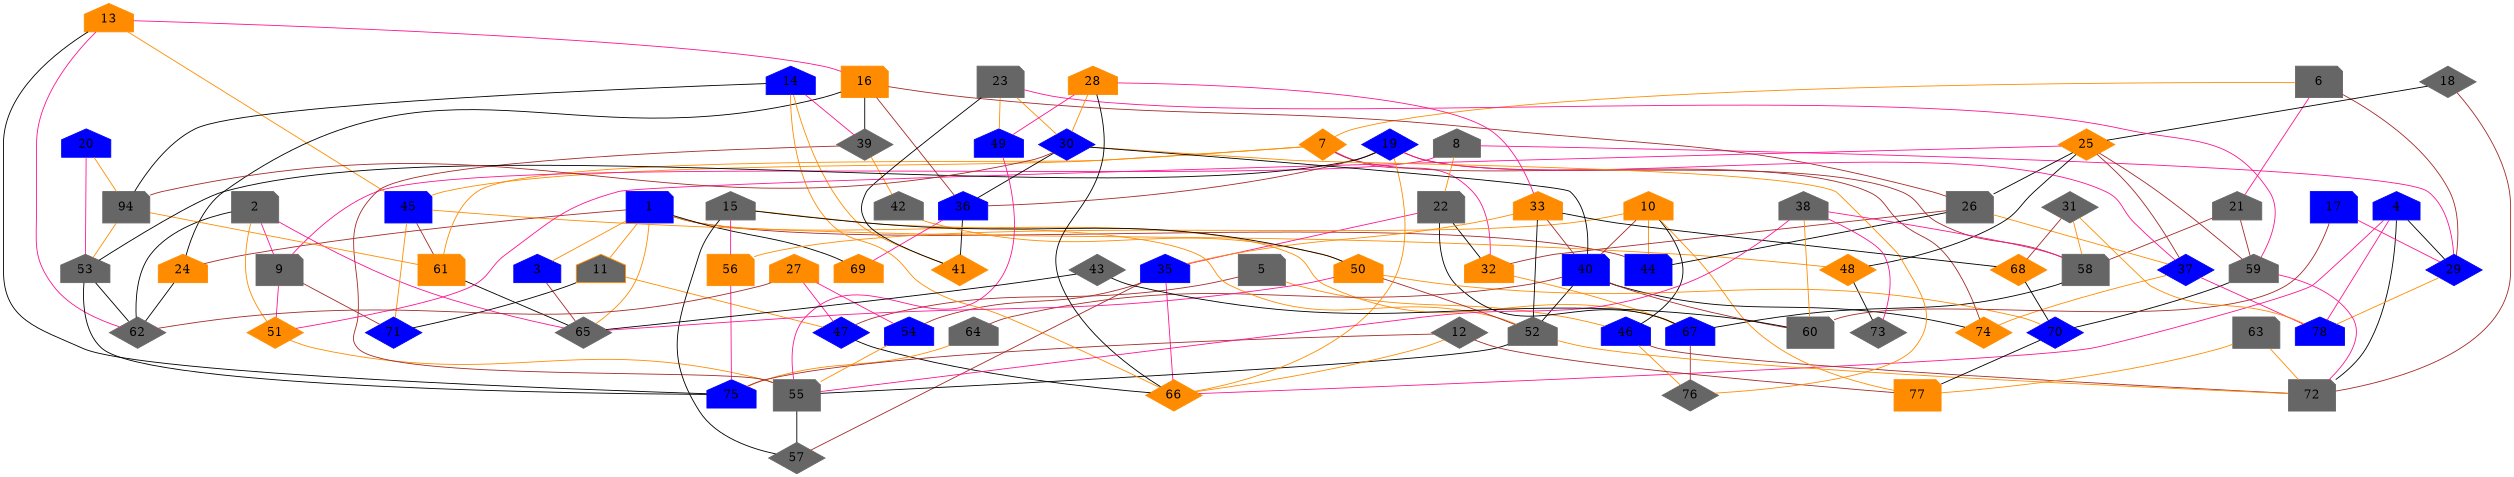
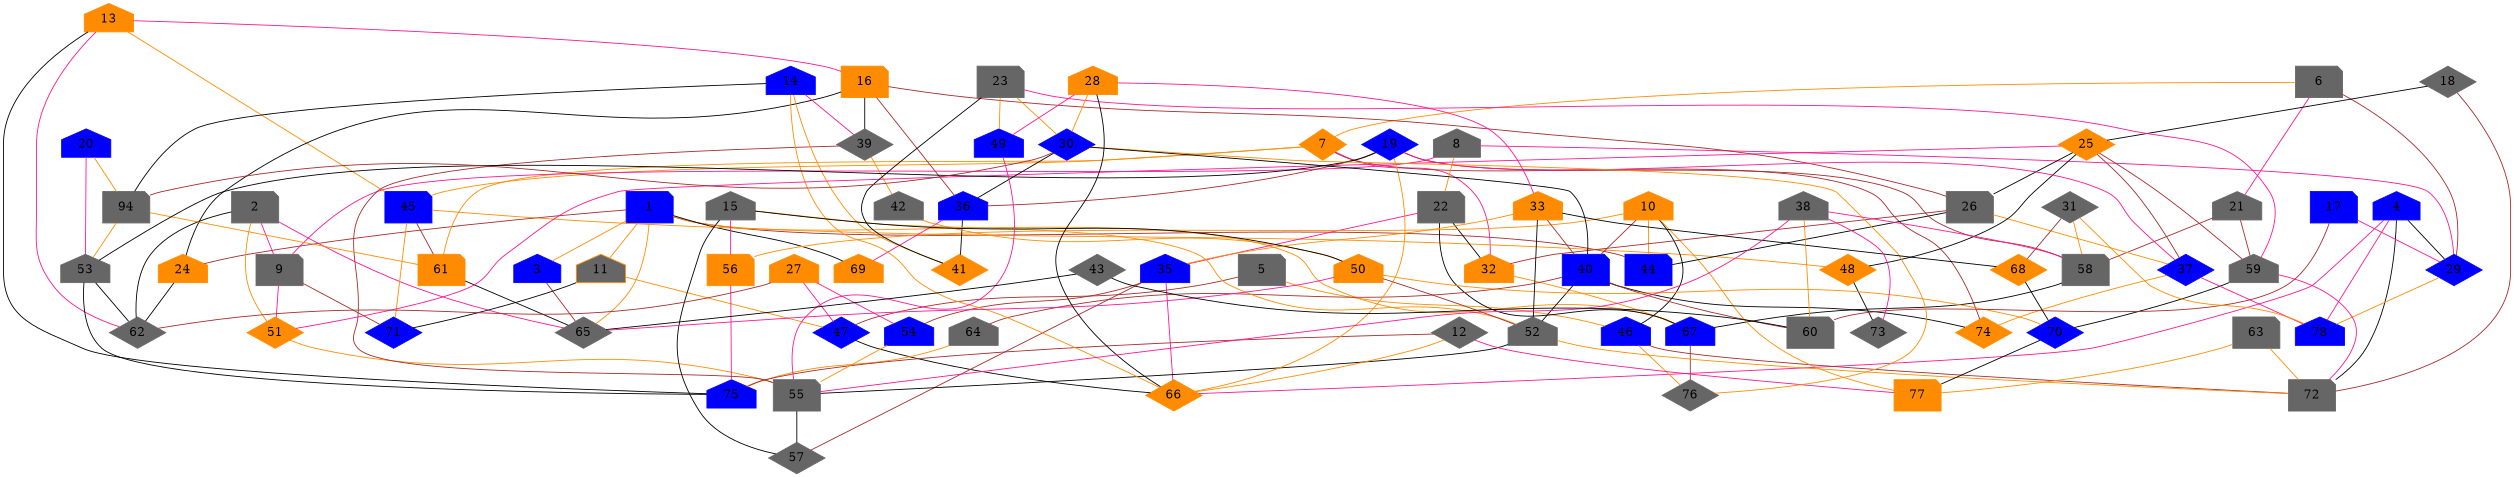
edge "12" -- "77": color brown -> deeppink
